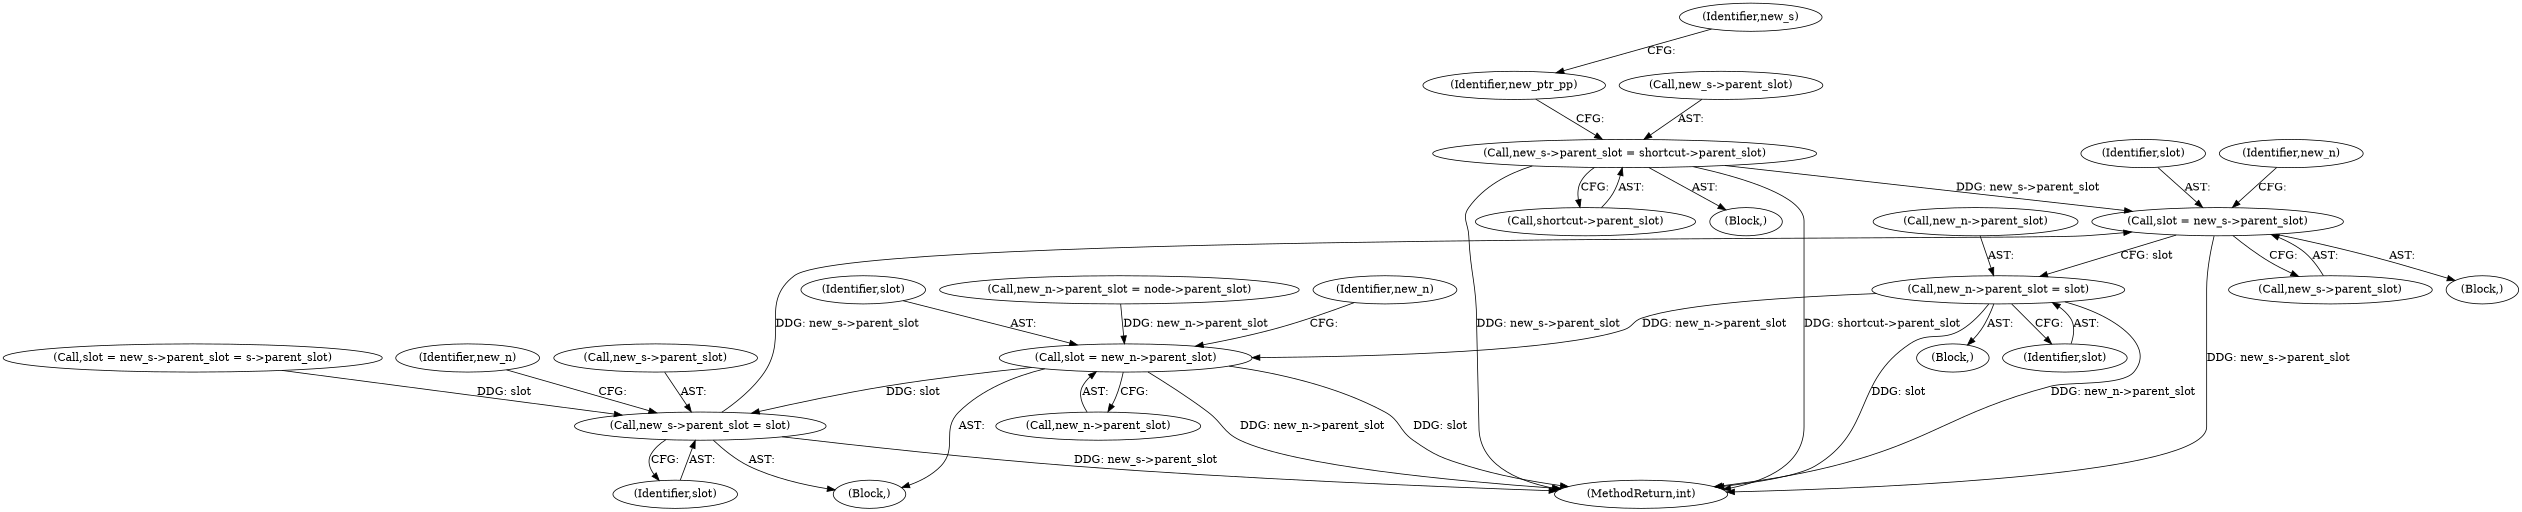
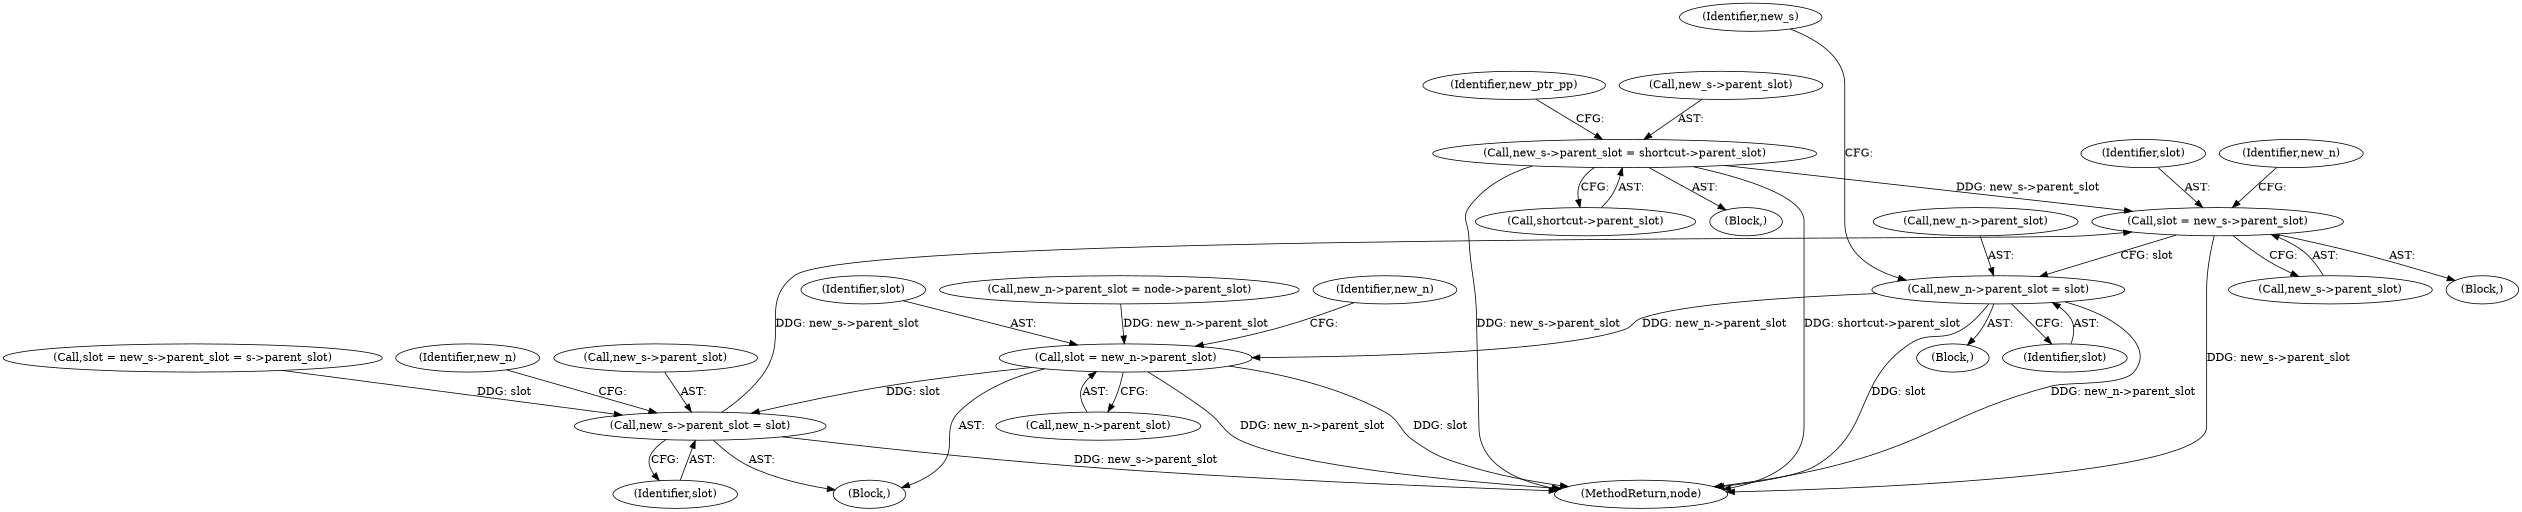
edge "(Identifier,new_s)" -> "(Identifier,new_ptr_pp)": now "(Identifier,new_s)" -> "(Call,new_n->parent_slot = slot)"
node "(MethodReturn,int)": label "(MethodReturn,int)" -> "(MethodReturn,node)"
